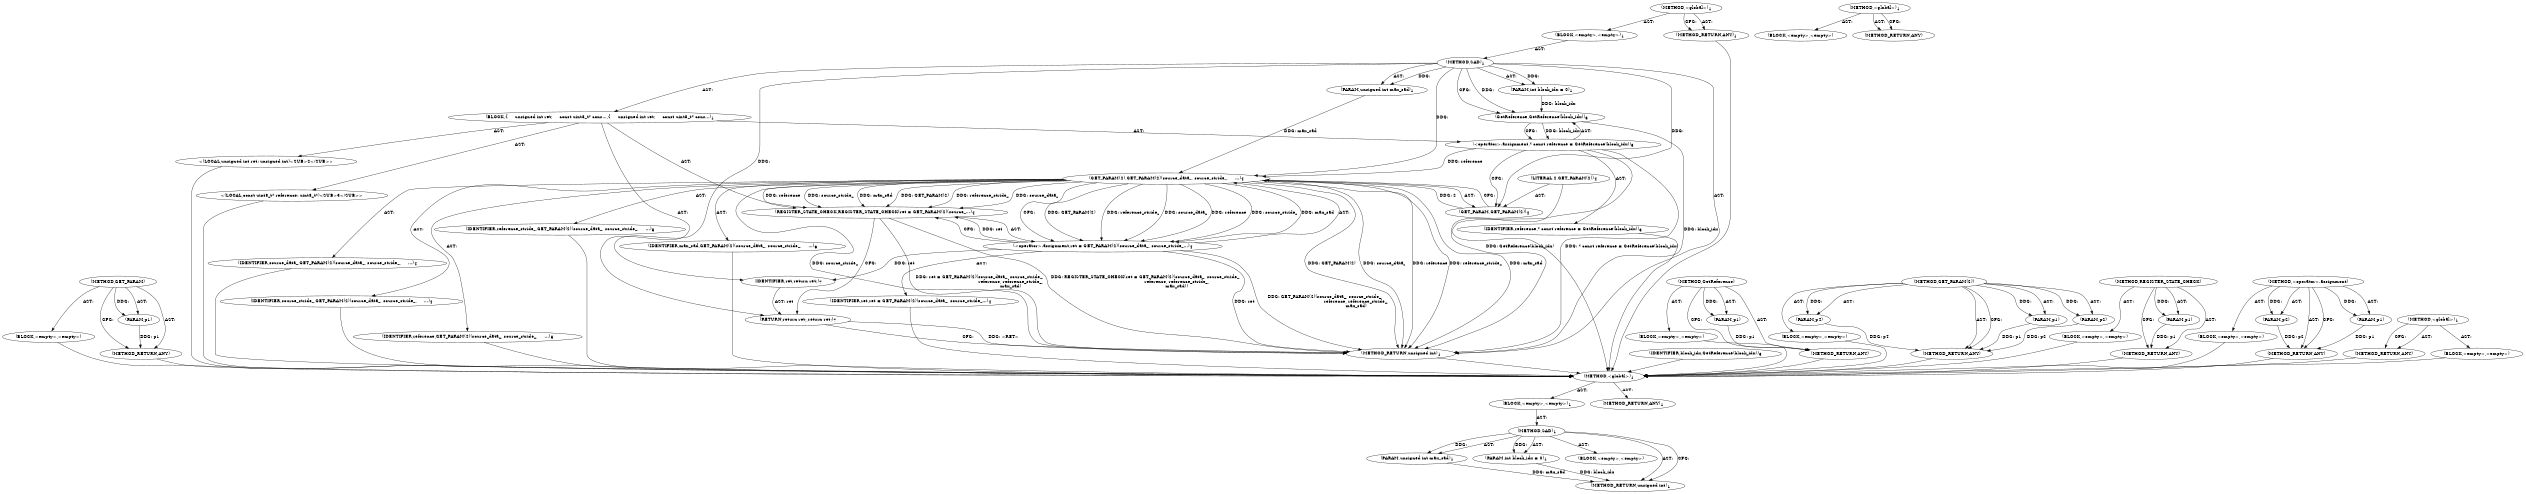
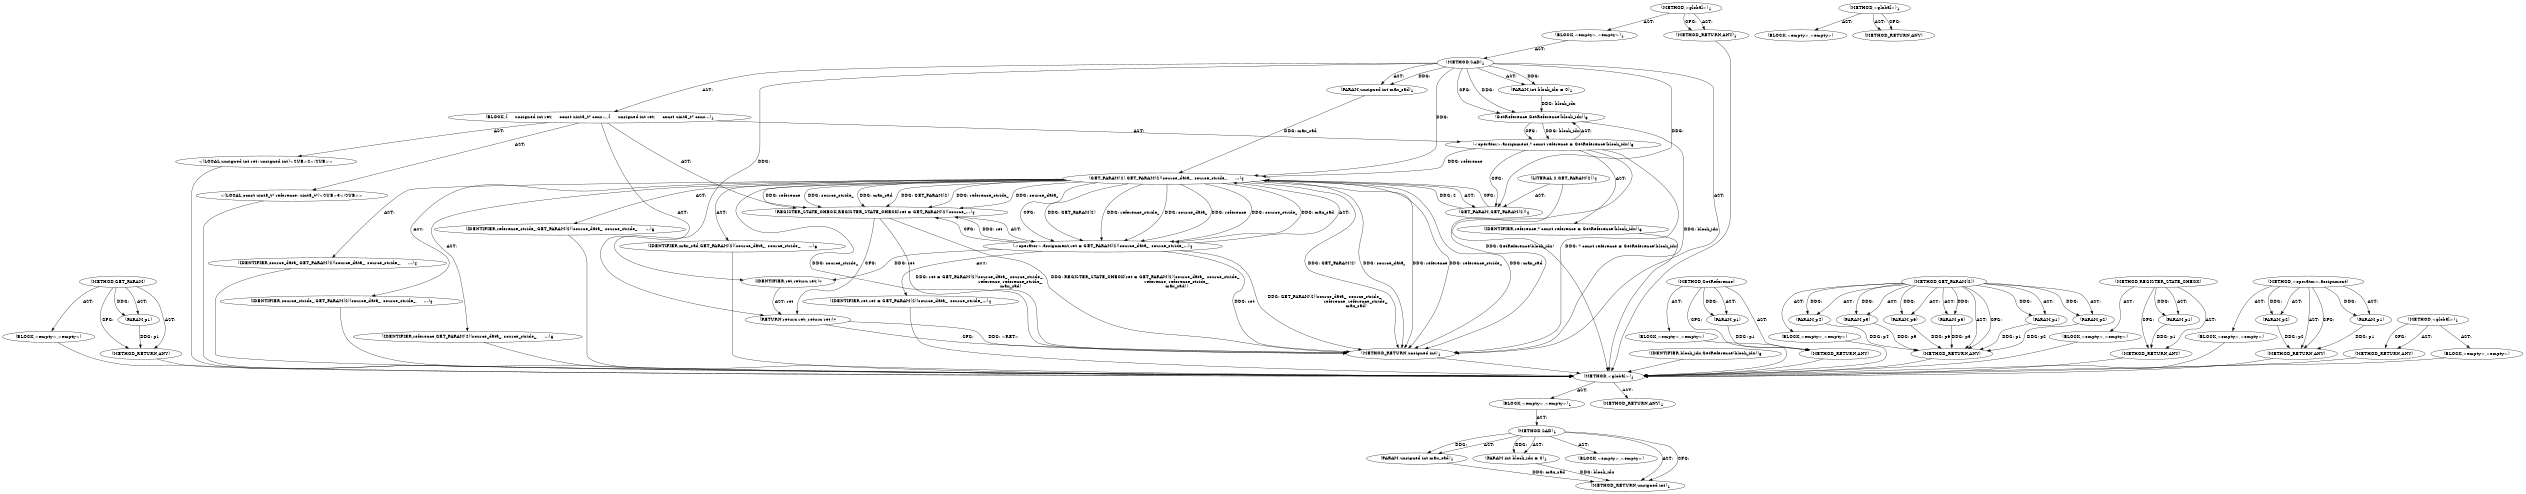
node "(PARAM,p5)": added
node "(PARAM,p6)": added
node "(PARAM,p3)": added
